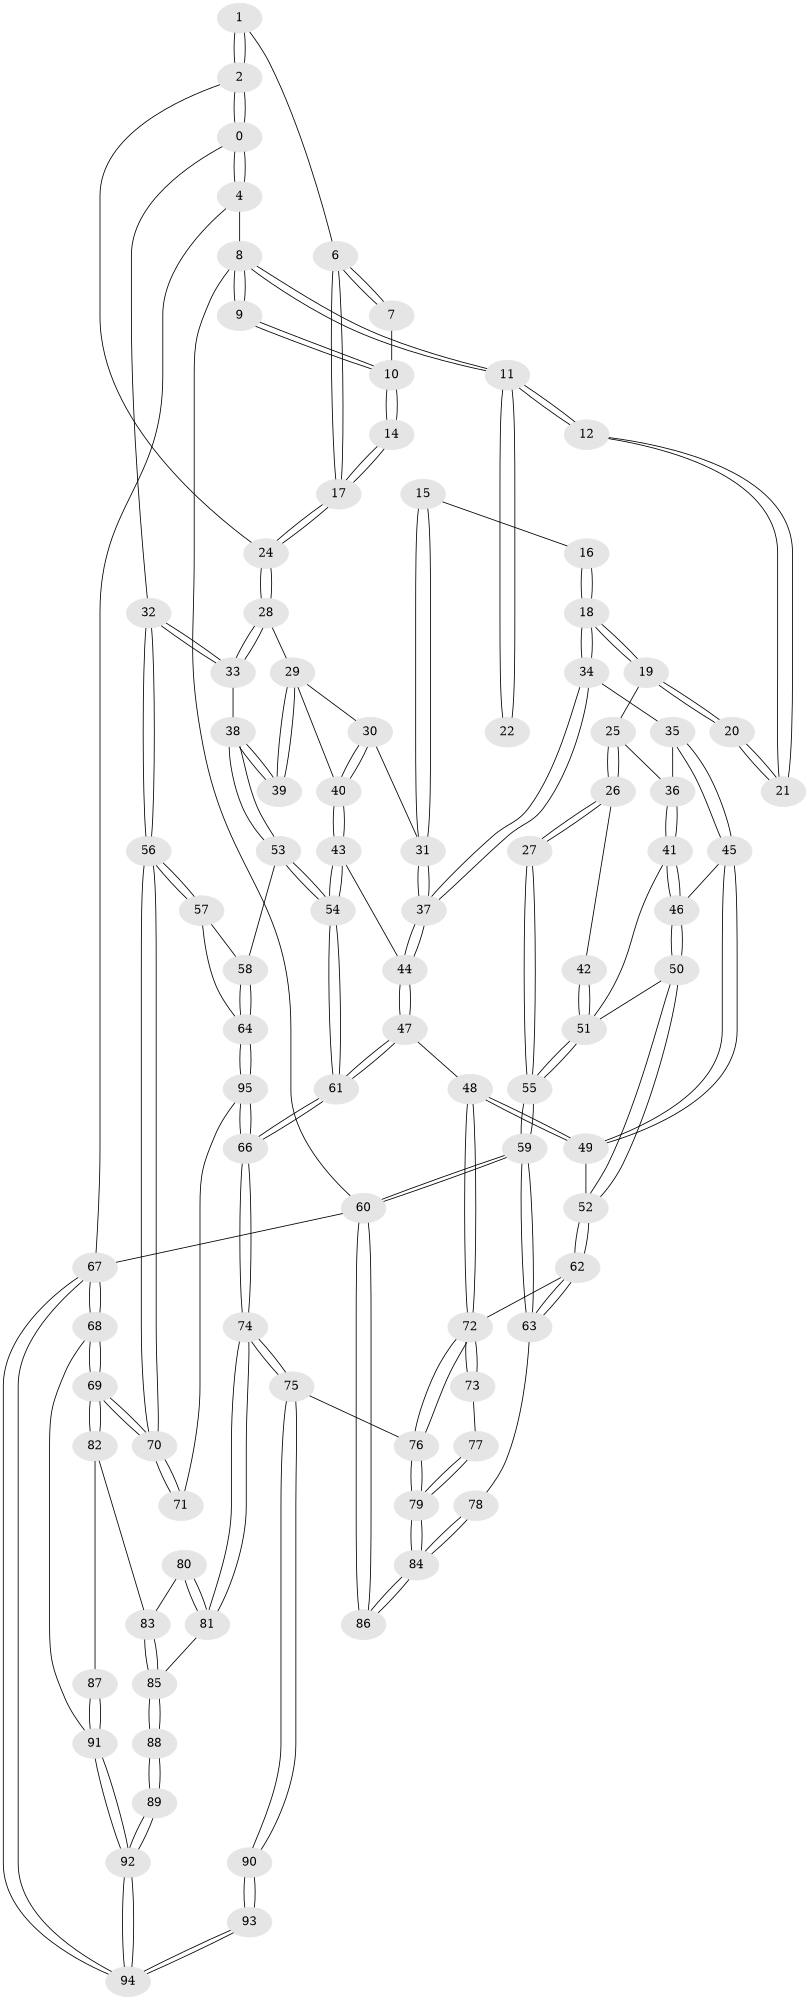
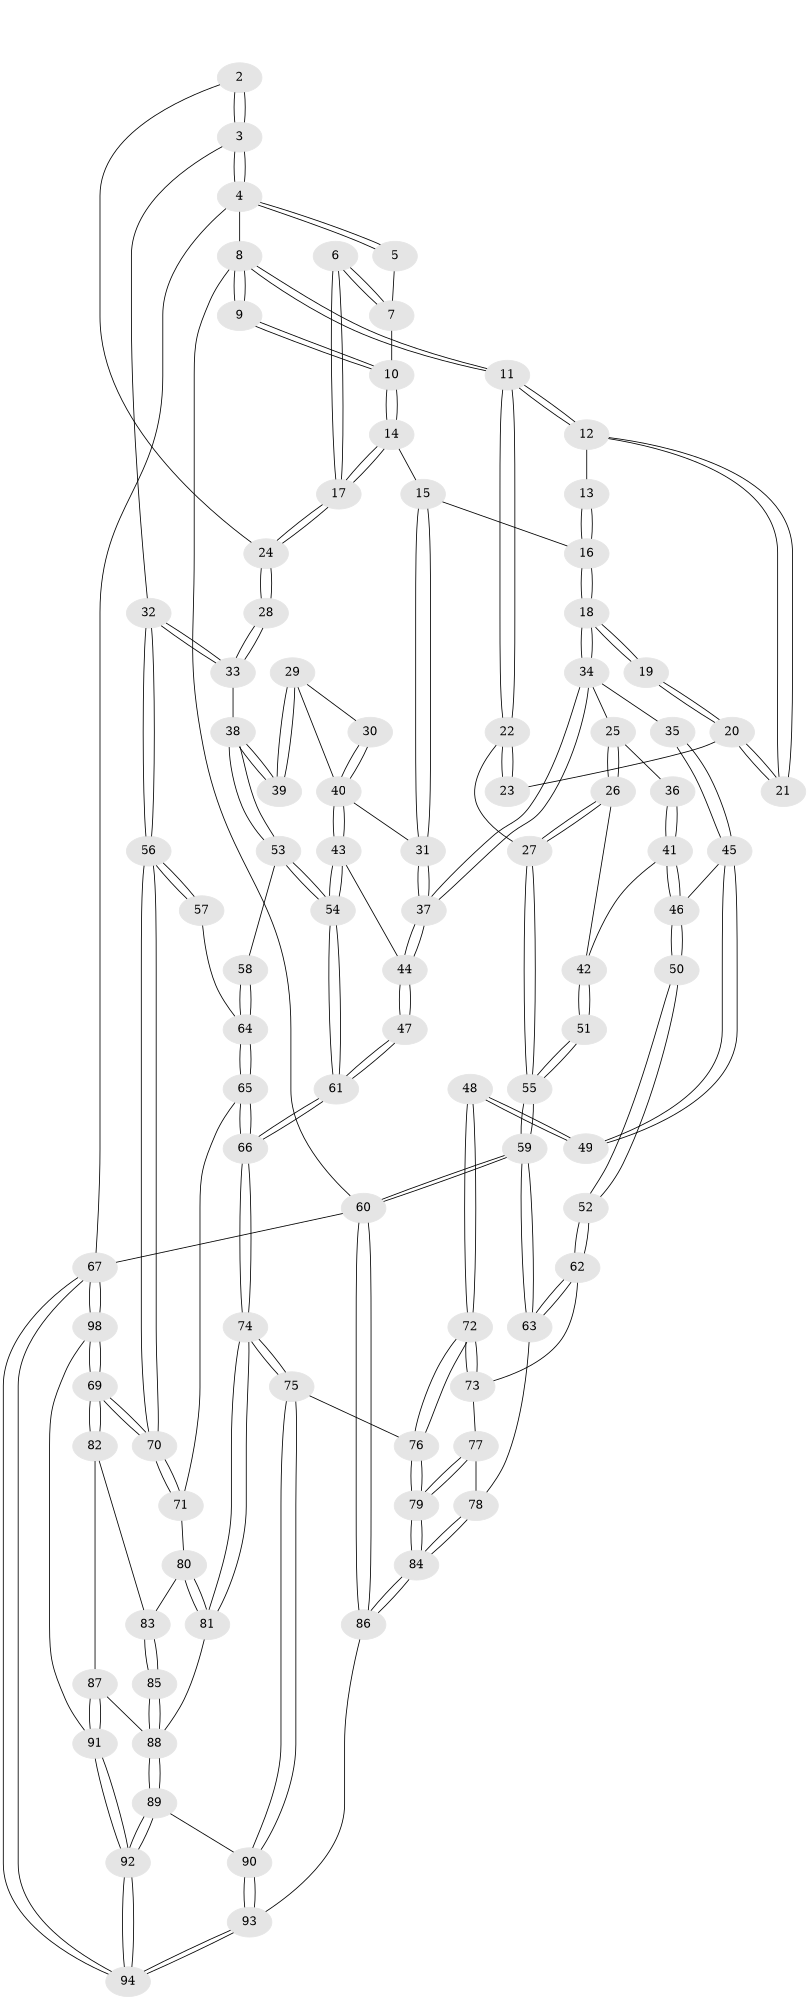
node "1": removed
node "0": label "0" -> "3"
node "5": added
edge "14" -- "15": added
node "13": added
edge "28" -- "29": removed
edge "19" -- "25": now "34" -- "25"
edge "35" -- "36": removed
edge "30" -- "31": now "40" -- "31"
node "23": added
edge "22" -- "27": added
edge "57" -- "58": removed
edge "41" -- "51": now "41" -- "42"
edge "50" -- "51": removed
edge "47" -- "48": removed
node "95": label "95" -> "65"
edge "49" -- "52": removed
edge "62" -- "72": now "62" -- "73"
node "68": label "68" -> "98"
edge "77" -- "78": added
edge "71" -- "80": added
edge "81" -- "85": now "81" -- "88"
edge "87" -- "88": added
edge "86" -- "93": added
edge "89" -- "90": added
